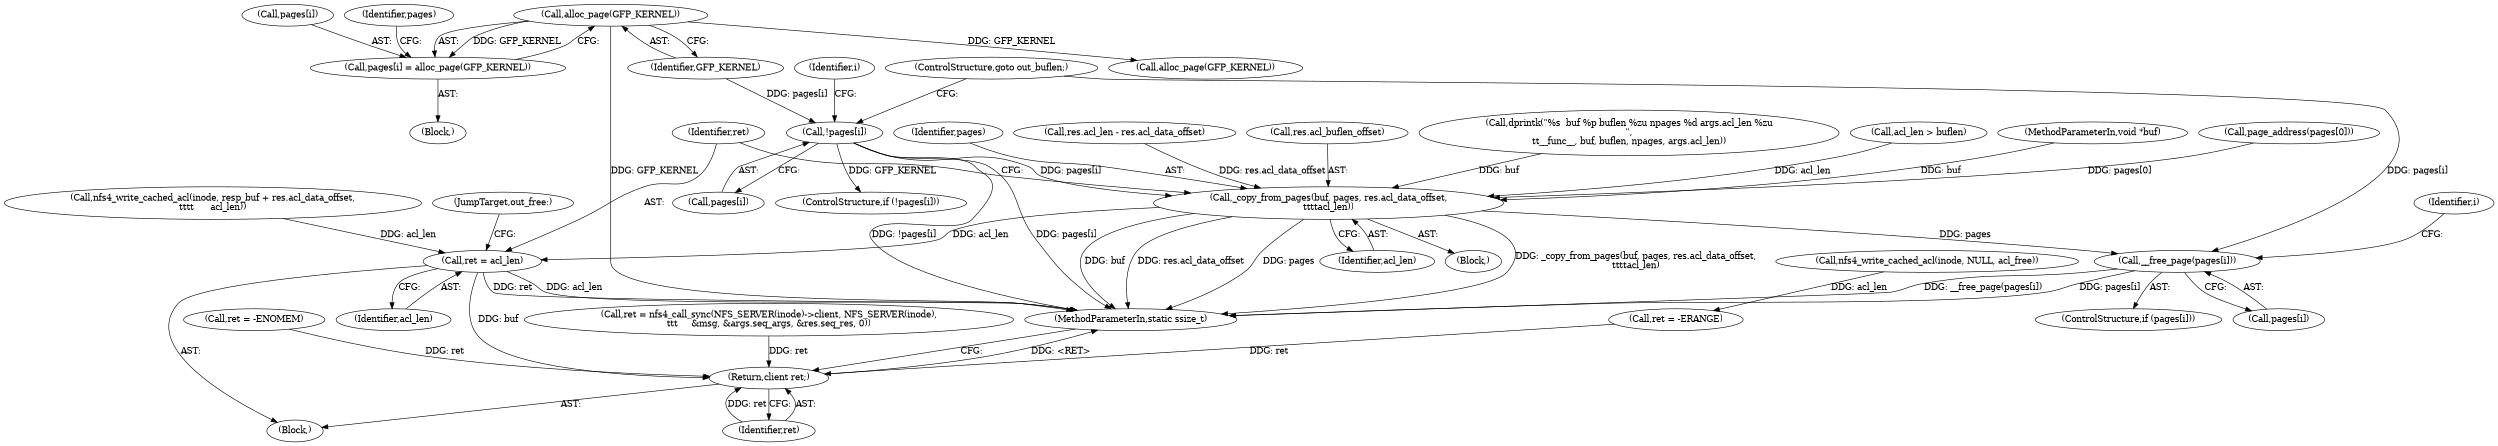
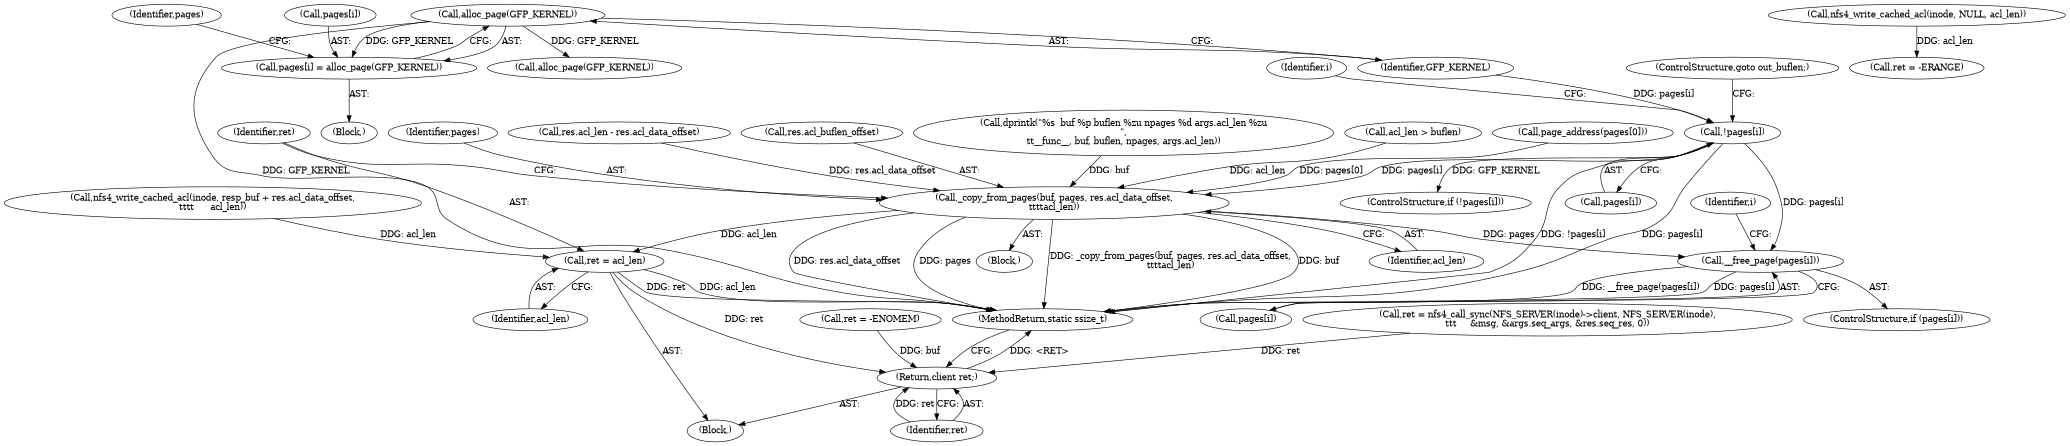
edge "(ControlStructure,goto out_buflen;)" -> "(Call,__free_page(pages[i]))": now "(Call,!pages[i])" -> "(Call,__free_page(pages[i]))"
node "(MethodParameterIn,void *buf)": removed
node "(JumpTarget,out_free:)": removed
node "(Call,nfs4_write_cached_acl(inode, NULL, acl_free))": label "(Call,nfs4_write_cached_acl(inode, NULL, acl_free))" -> "(Call,nfs4_write_cached_acl(inode, NULL, acl_len))"
edge "(Call,ret = acl_len)" -> "(Return,client ret;)": label "DDG: buf" -> "DDG: ret"
node "(MethodParameterIn,static ssize_t)": label "(MethodParameterIn,static ssize_t)" -> "(MethodReturn,static ssize_t)"
edge "(Call,ret = -ERANGE)" -> "(Return,client ret;)": removed, label "DDG: ret"
edge "(Call,ret = -ENOMEM)" -> "(Return,client ret;)": label "DDG: ret" -> "DDG: buf"
